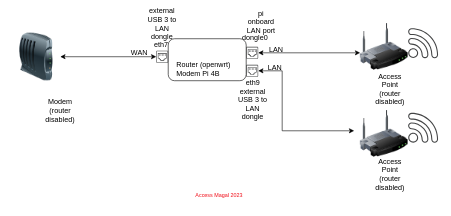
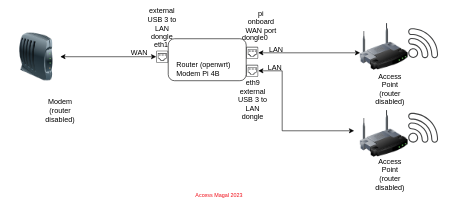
node "pi onboard LAN port": label "pi onboard LAN port" -> "pi onboard WAN port"
node "eth7": label "eth7" -> "eth1"
